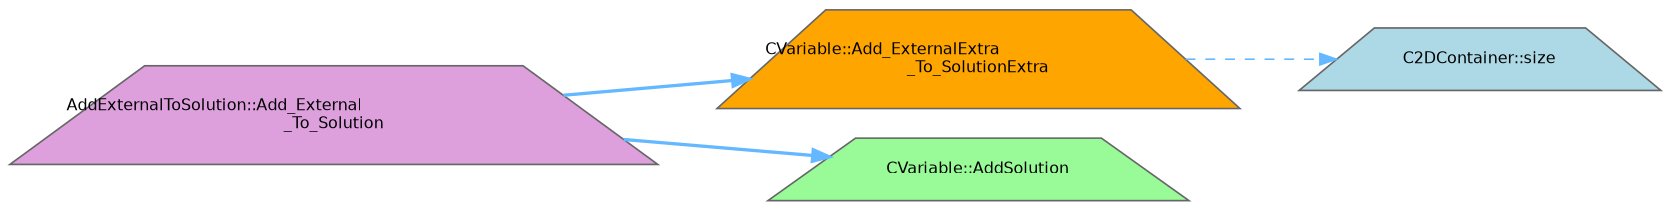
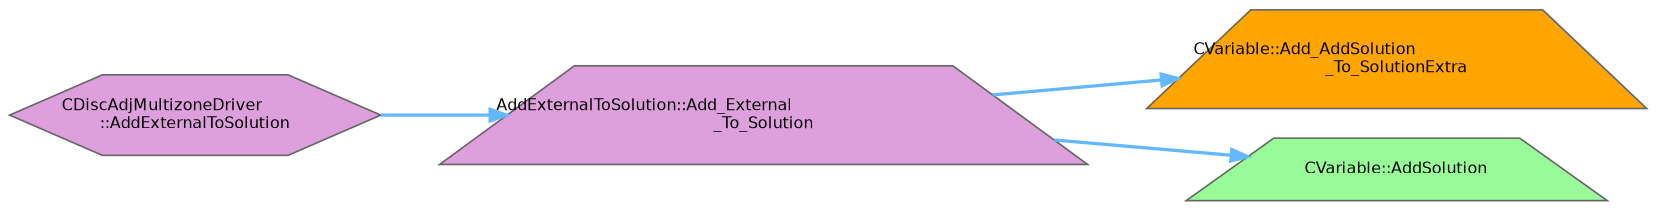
node "CVariable::Add_ExternalExtra _To_SolutionExtra": label "CVariable::Add_ExternalExtra _To_SolutionExtra" -> "CVariable::Add_AddSolution _To_SolutionExtra"
node "C2DContainer::size": removed
node "CDiscAdjMultizoneDriver ::AddExternalToSolution": added
